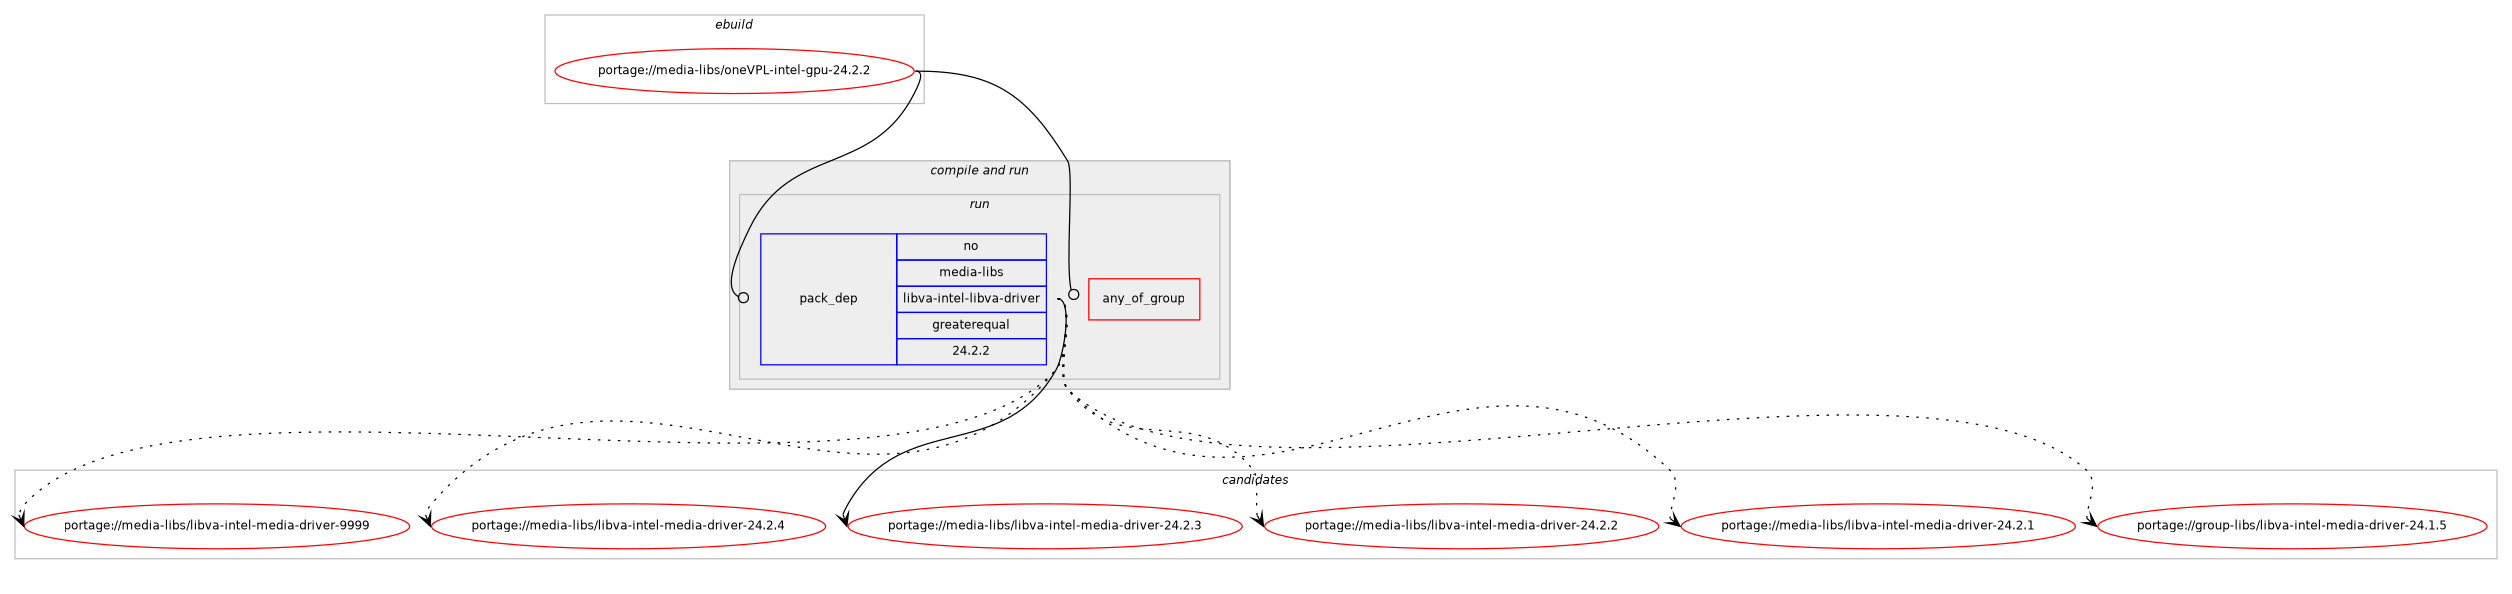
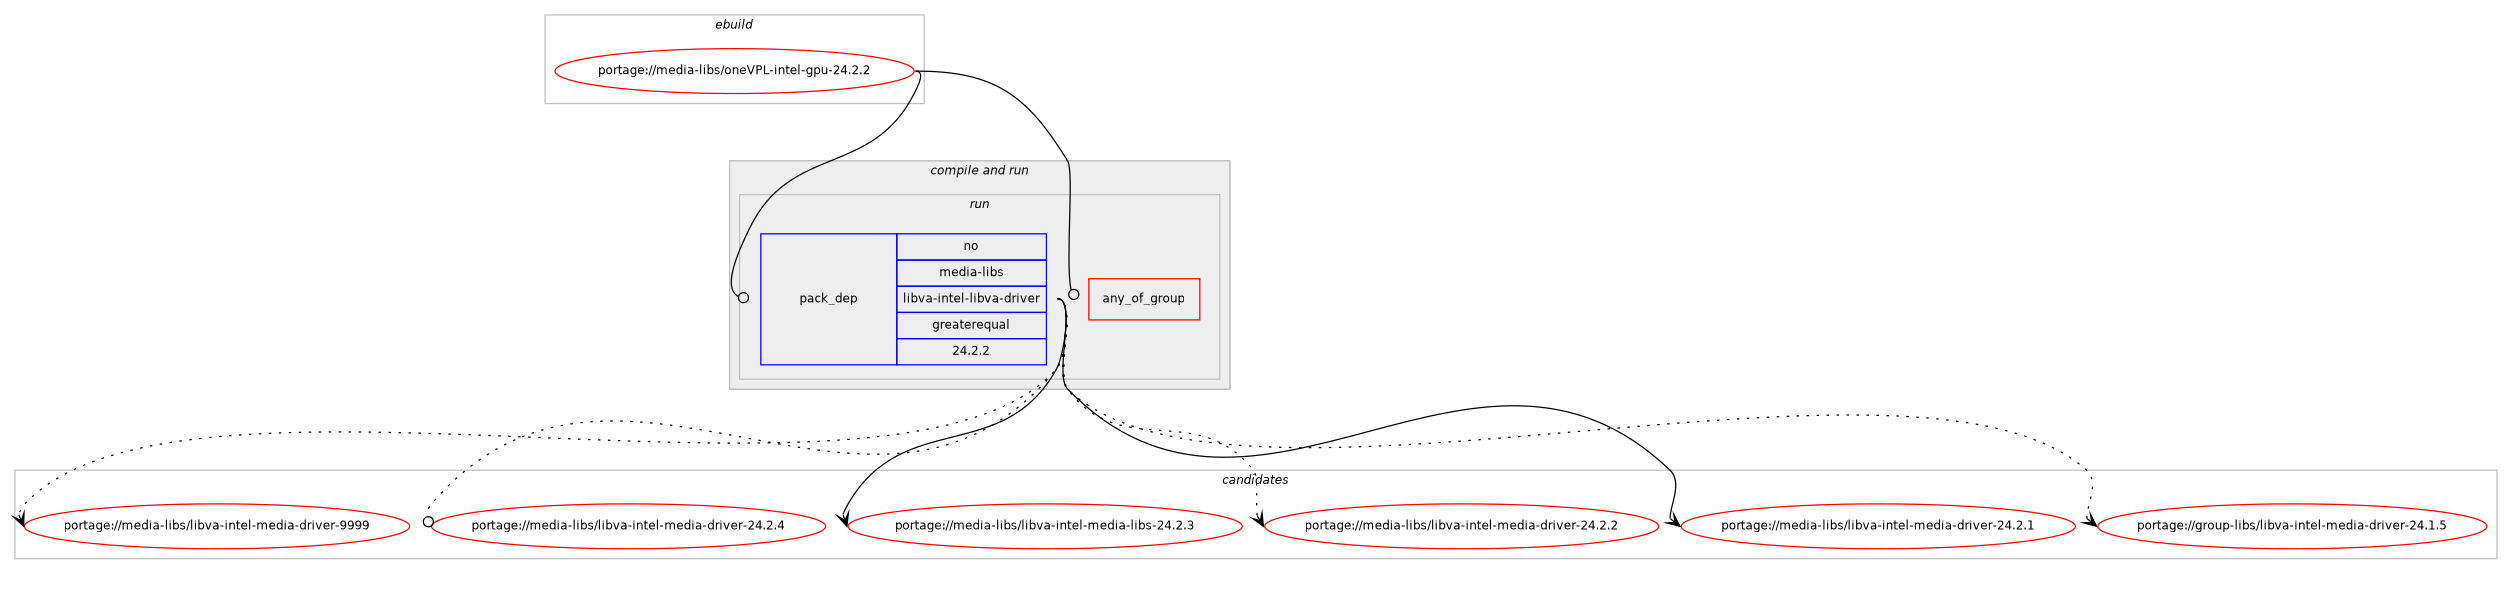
edge "pack_dep" -> "portage://media-libs/libva-intel-media-driver-24.2.1": style dotted -> solid
edge "pack_dep" -> "portage://media-libs/libva-intel-media-driver-24.2.4": arrowhead vee -> odot
node "portage://media-libs/libva-intel-media-driver-24.2.3": label "portage://media-libs/libva-intel-media-driver-24.2.3" -> "portage://media-libs/libva-intel-media-libs-24.2.3"
